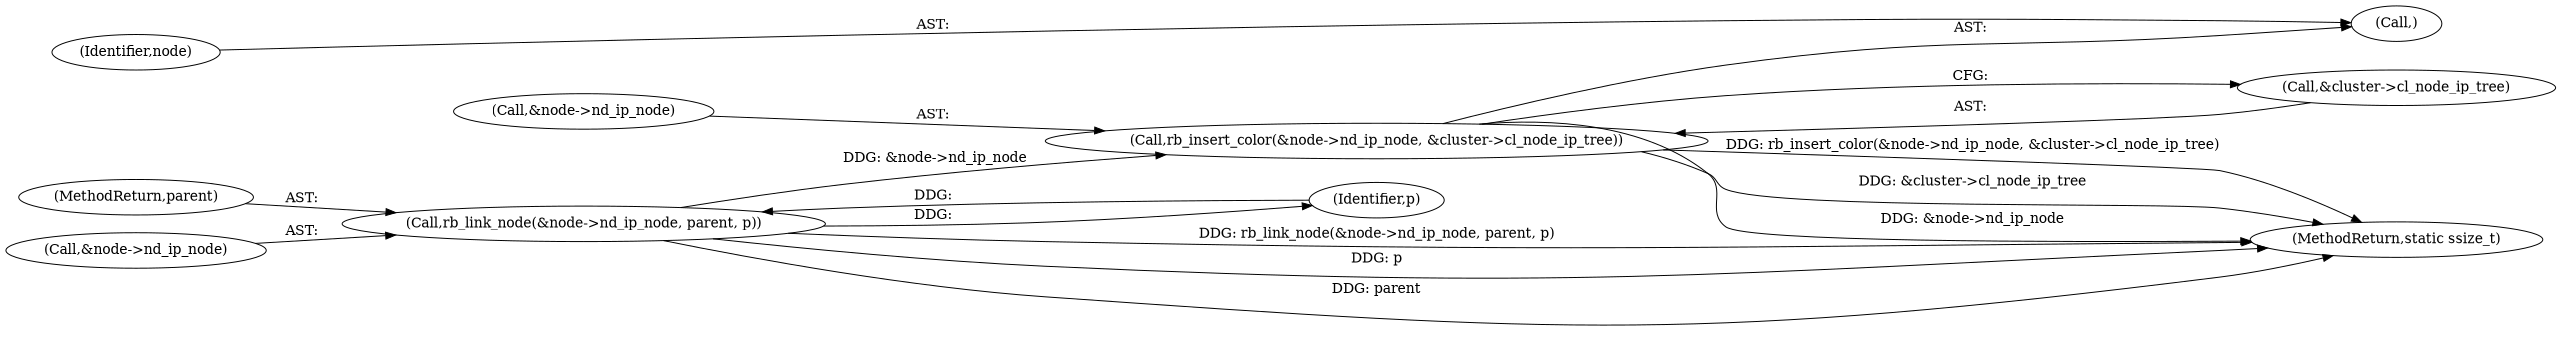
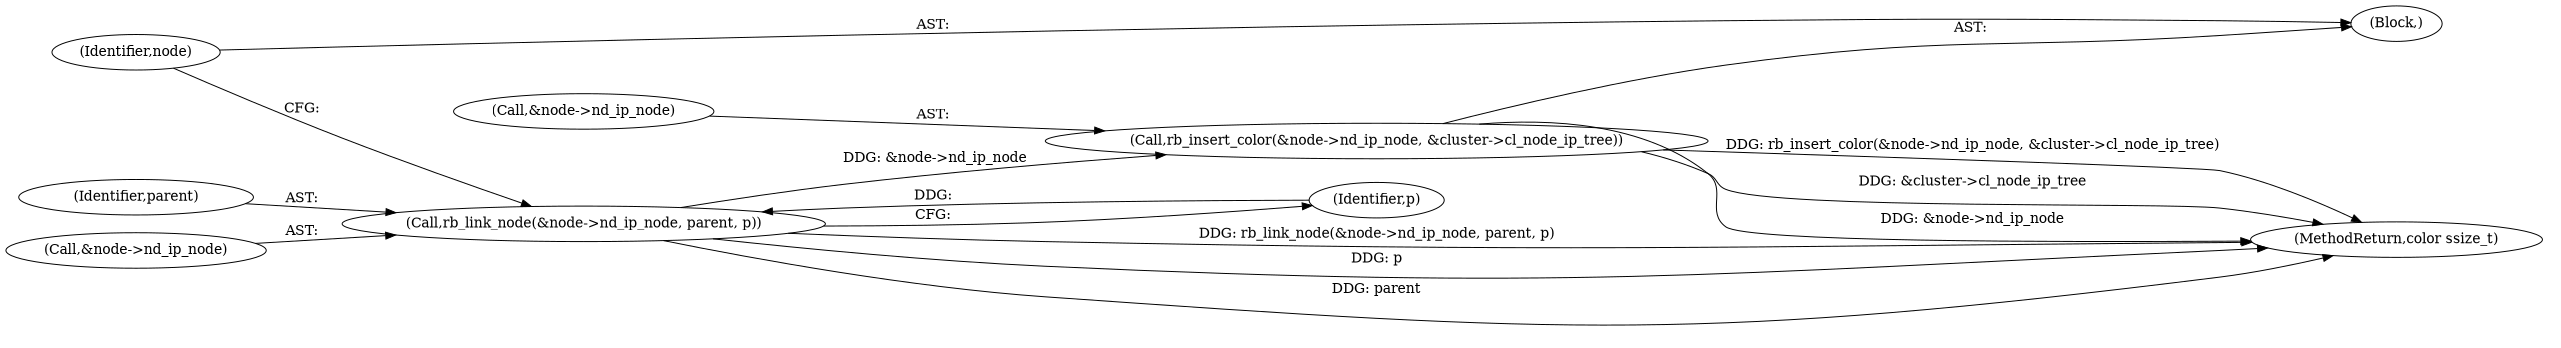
node "(Call,)": label "(Call,)" -> "(Block,)"
node "(Call,&cluster->cl_node_ip_tree)": removed
edge "(Identifier,node)" -> "(Call,rb_link_node(&node->nd_ip_node, parent, p))": added, label "CFG:"
node "(MethodReturn,parent)": label "(MethodReturn,parent)" -> "(Identifier,parent)"
edge "(Call,rb_link_node(&node->nd_ip_node, parent, p))" -> "(Identifier,p)": label "DDG: " -> "CFG: "
node "(MethodReturn,static ssize_t)": label "(MethodReturn,static ssize_t)" -> "(MethodReturn,color ssize_t)"
